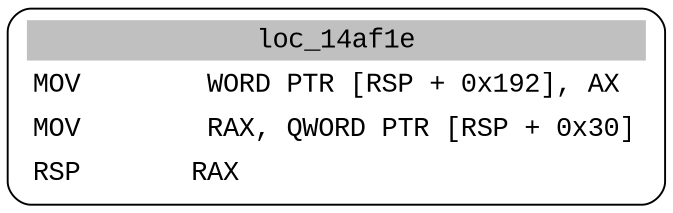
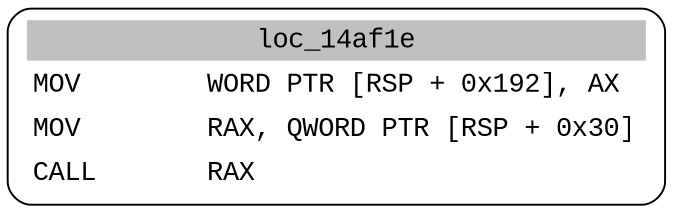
node "loc_14af1e": text "RSP       RAX" -> "CALL       RAX"
